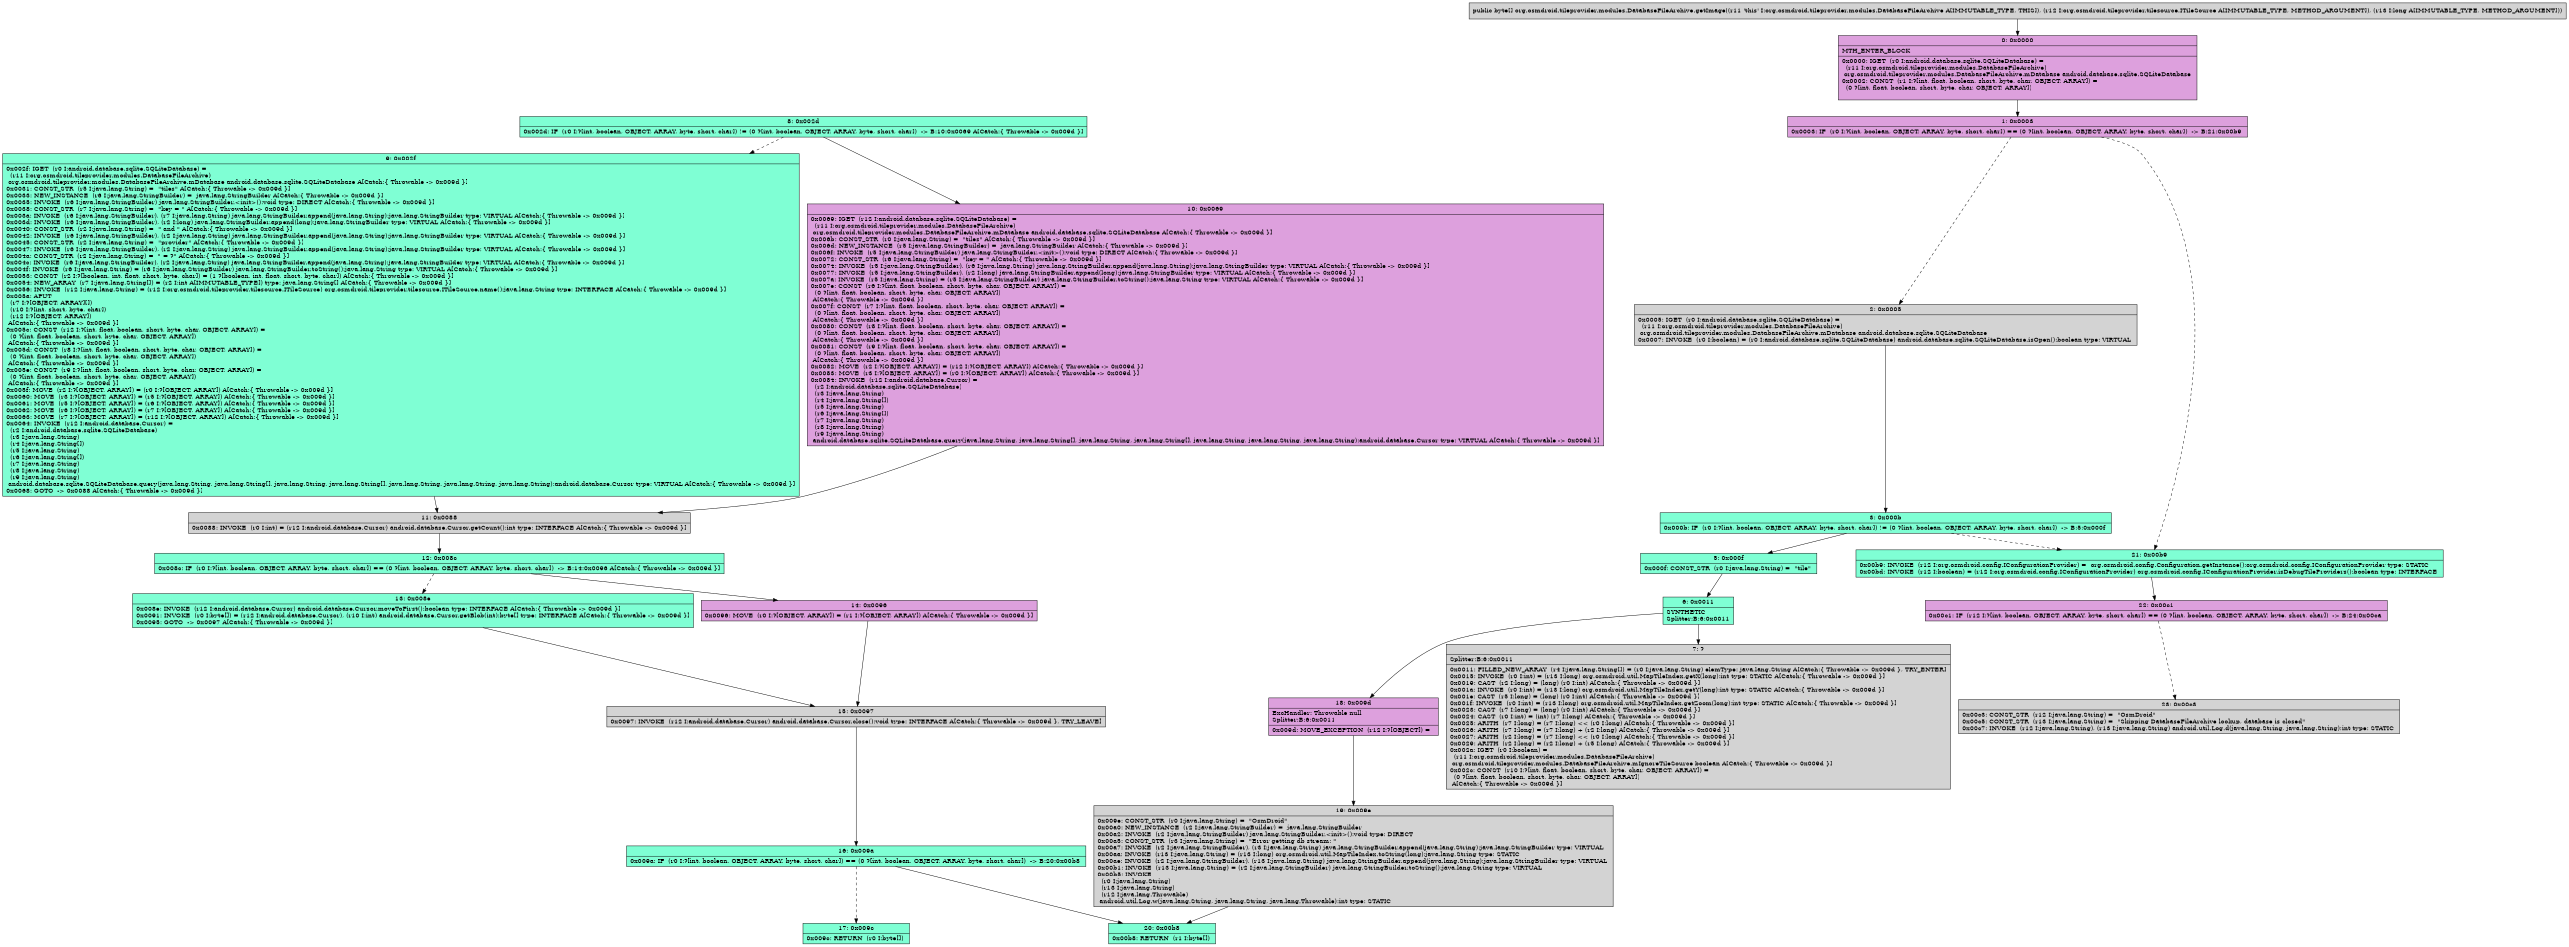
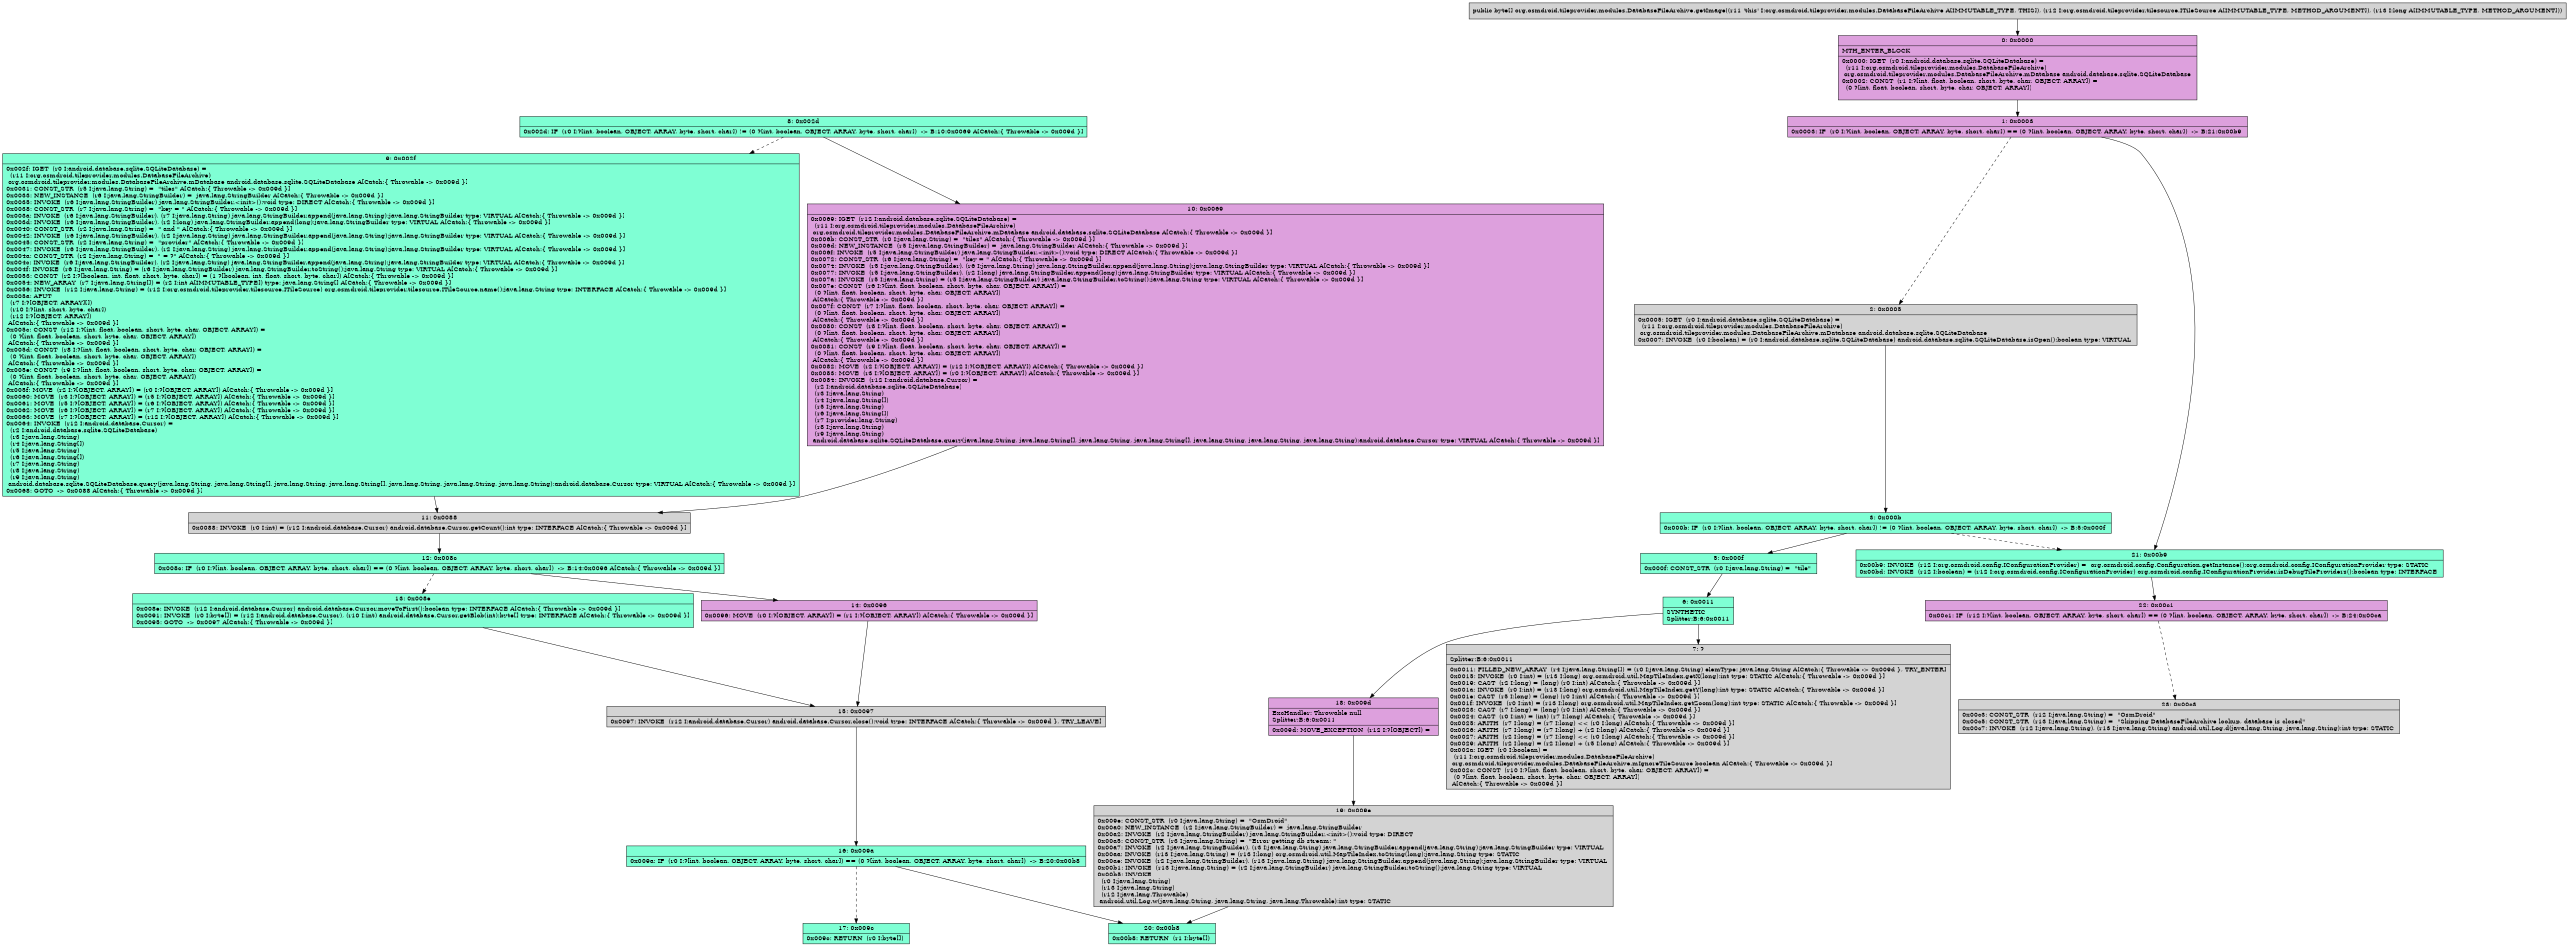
edge "1: 0x0003" -> "21: 0x00b9": style dashed -> solid
node "10: 0x0069": text "(r7 I:java.lang.String)" -> "(r7 I:provider.lang.String)"
